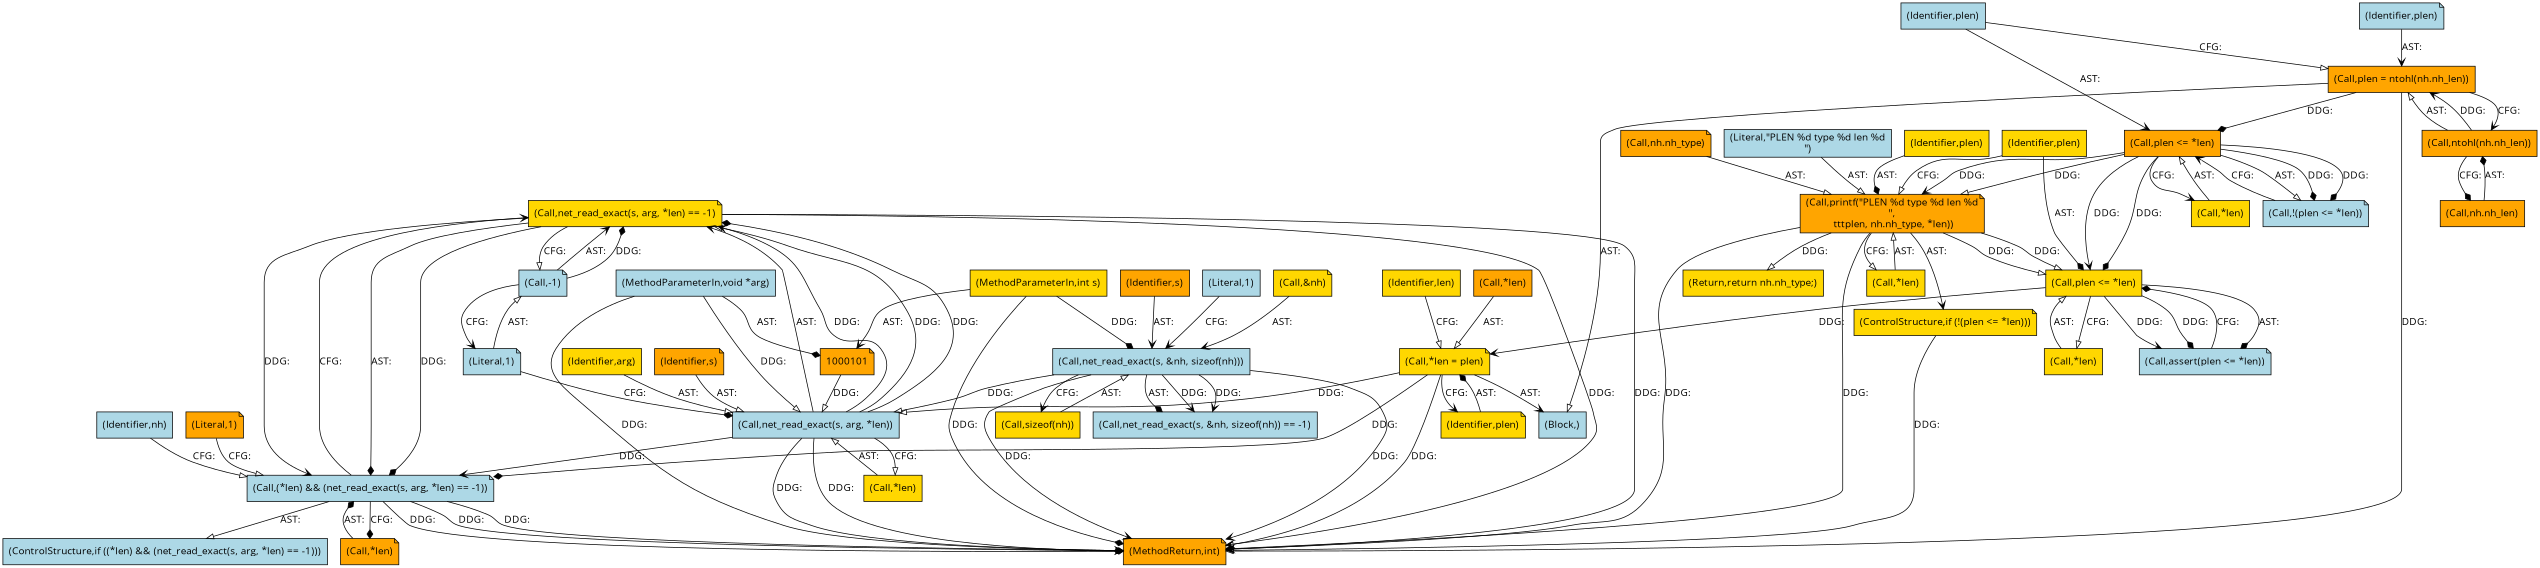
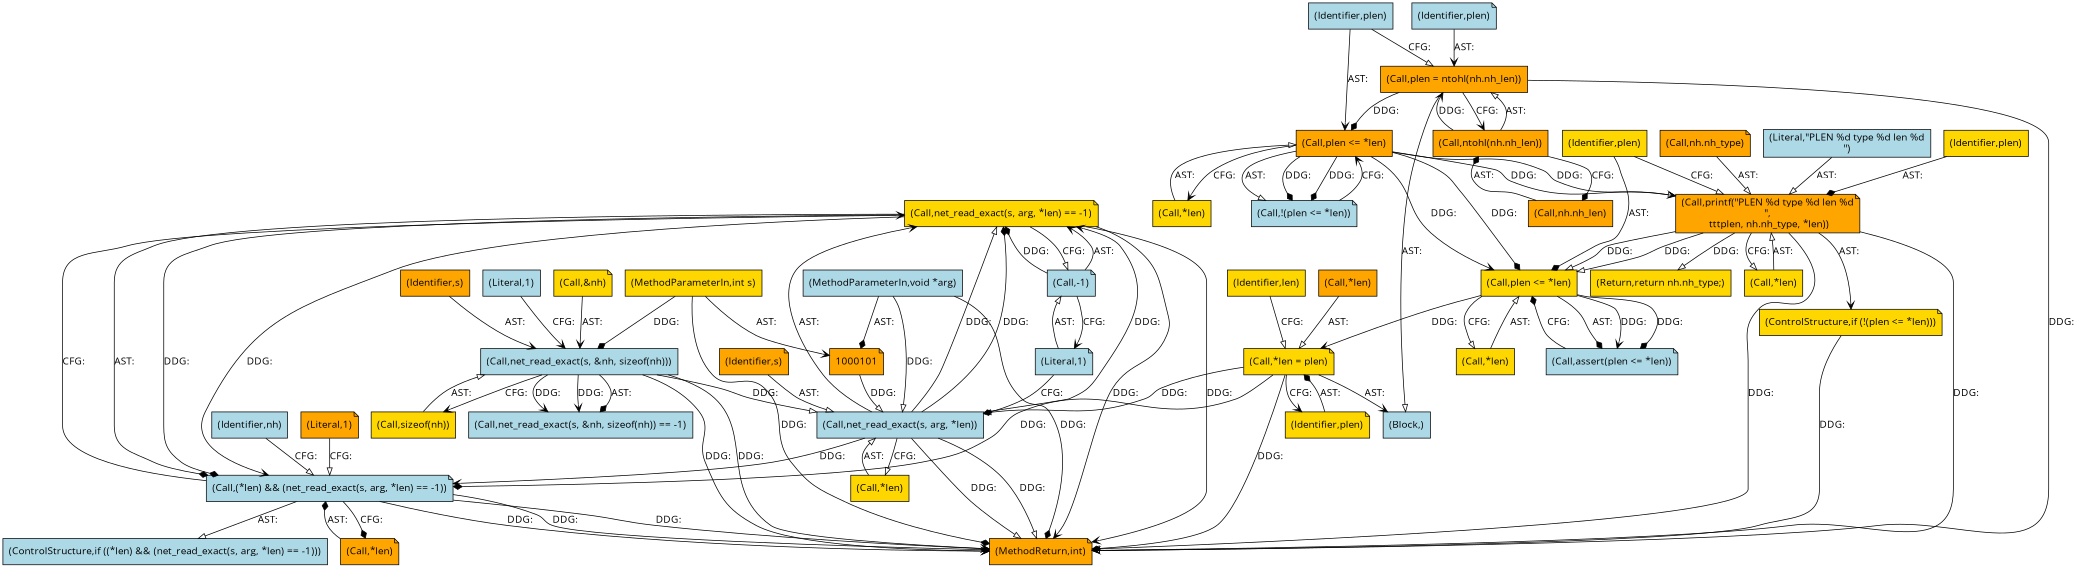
node "(Identifier,arg)": removed
